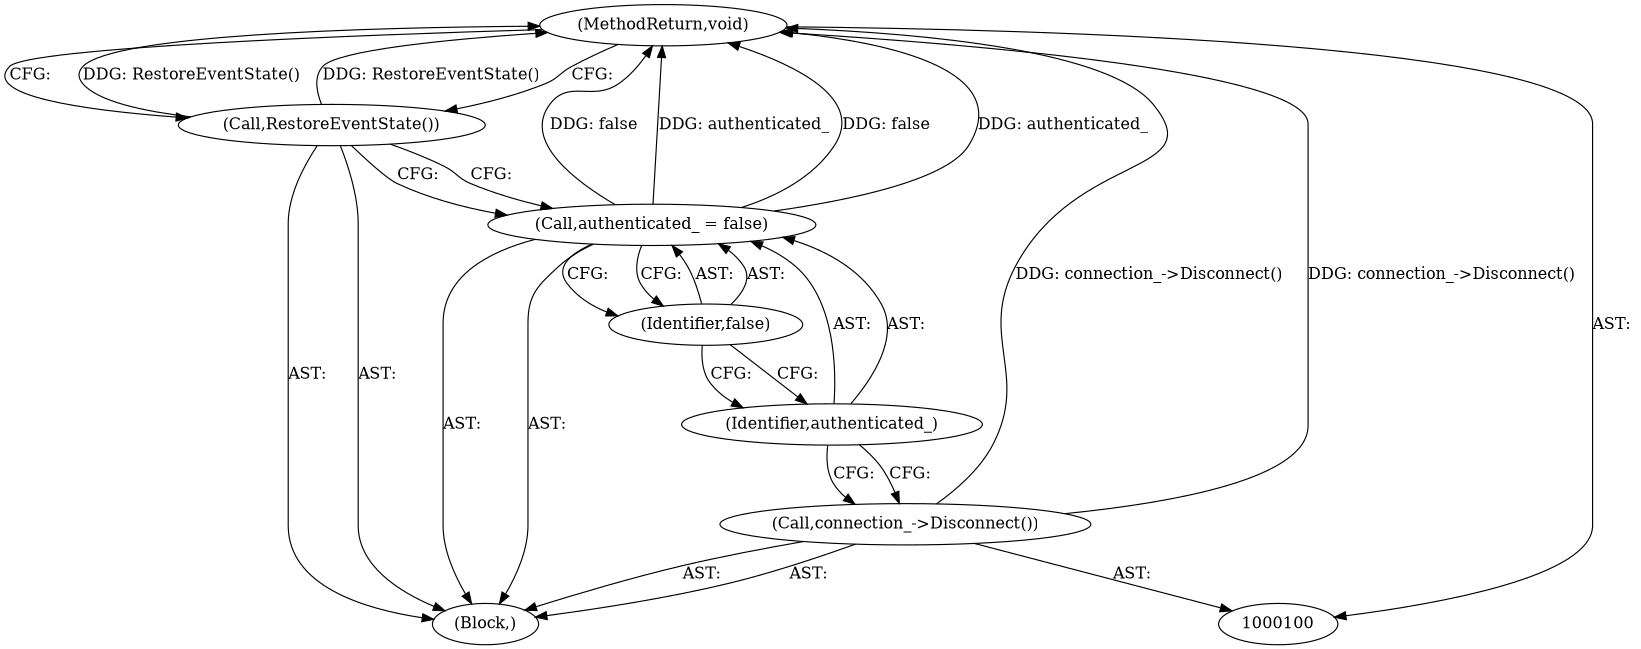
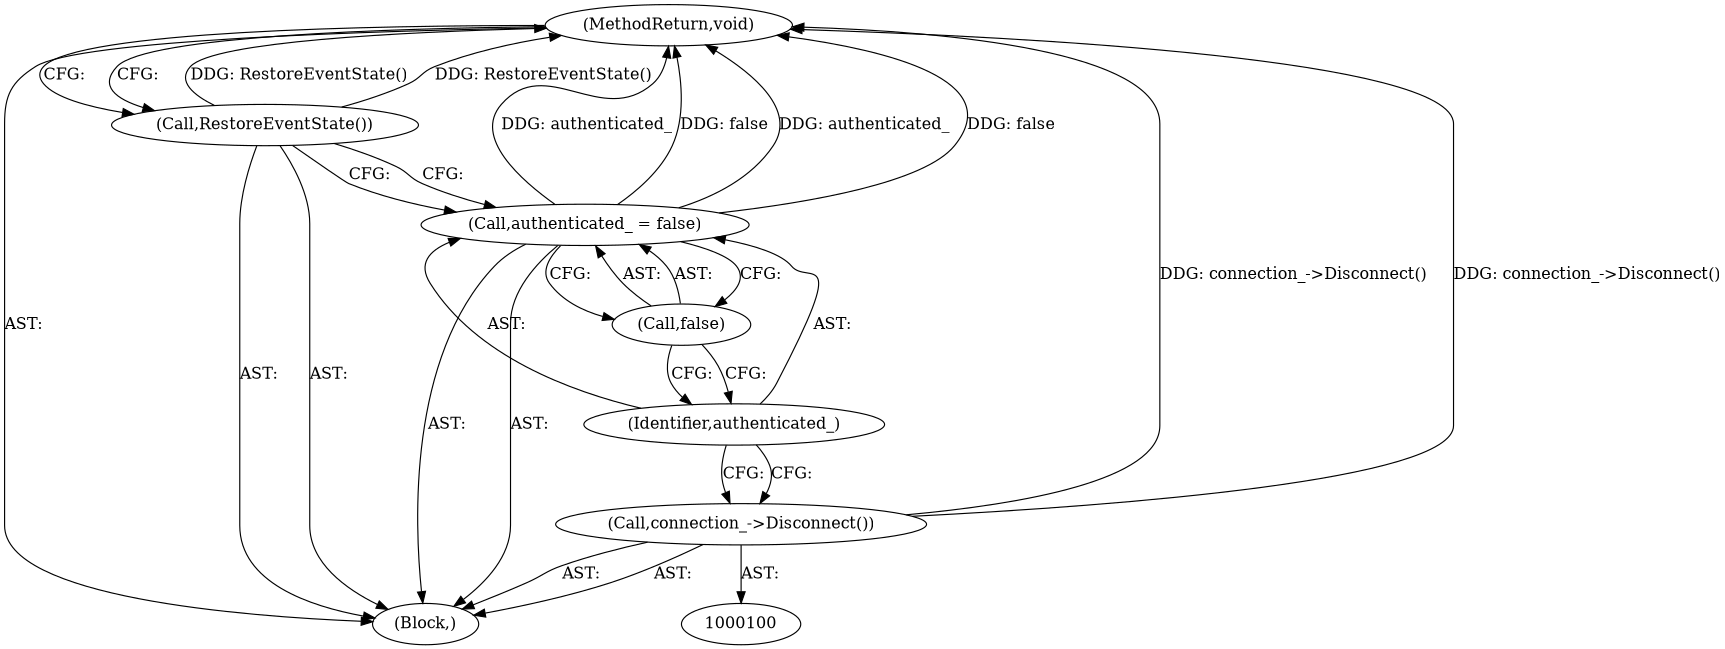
edge "(MethodReturn,void)" -> "1000100": now "(MethodReturn,void)" -> "(Block,)"
node "(Identifier,false)": label "(Identifier,false)" -> "(Call,false)"
